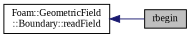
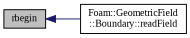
edge "rbegin" -> "Foam::GeometricField ::Boundary::readField": reversed
